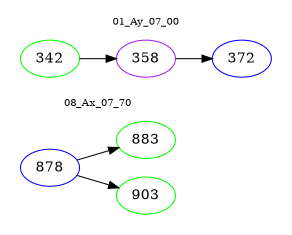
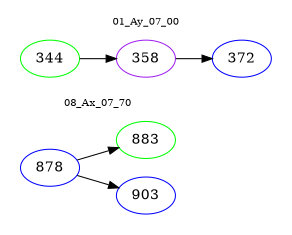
node "342": label "342" -> "344"
node "903": color green -> blue
